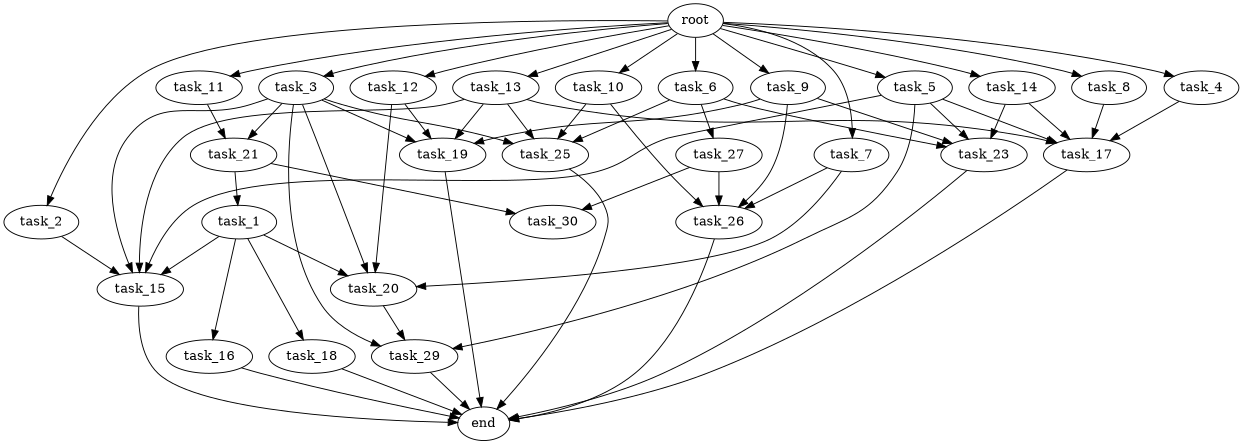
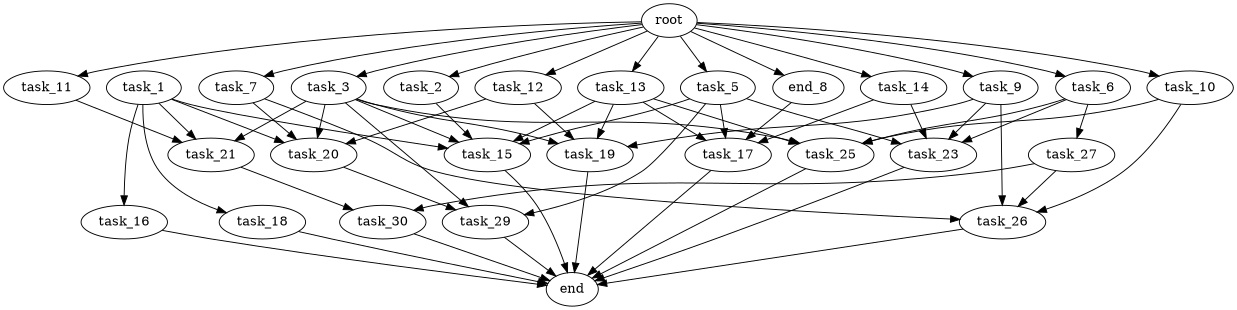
node "task_8": label "task_8" -> "end_8"
node "task_4": removed
edge "task_21" -> "task_1": reversed
edge "task_30" -> "end": added
